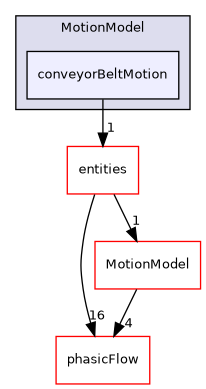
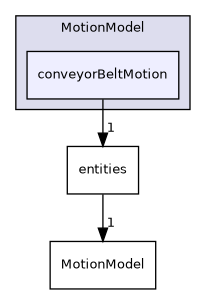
node "entities": color red -> black
node "MotionModel": color red -> black
node "phasicFlow": removed
